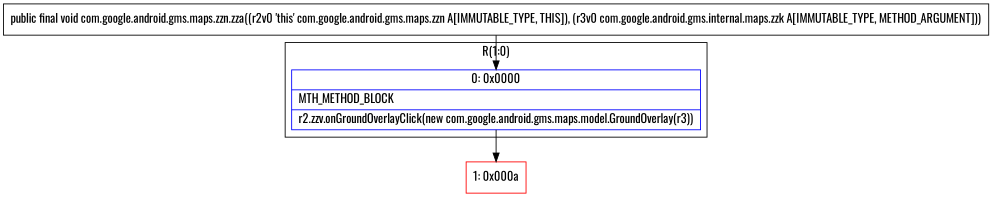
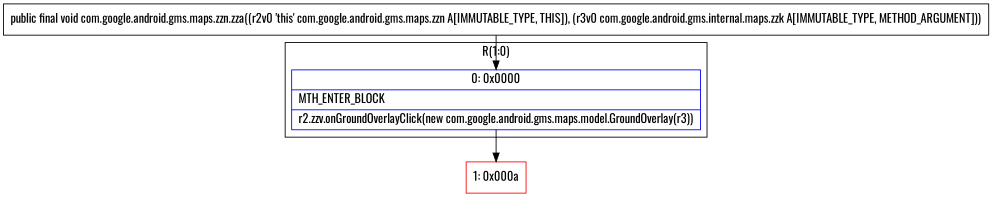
node "0: 0x0000": text "MTH_METHOD_BLOCK" -> "MTH_ENTER_BLOCK"
